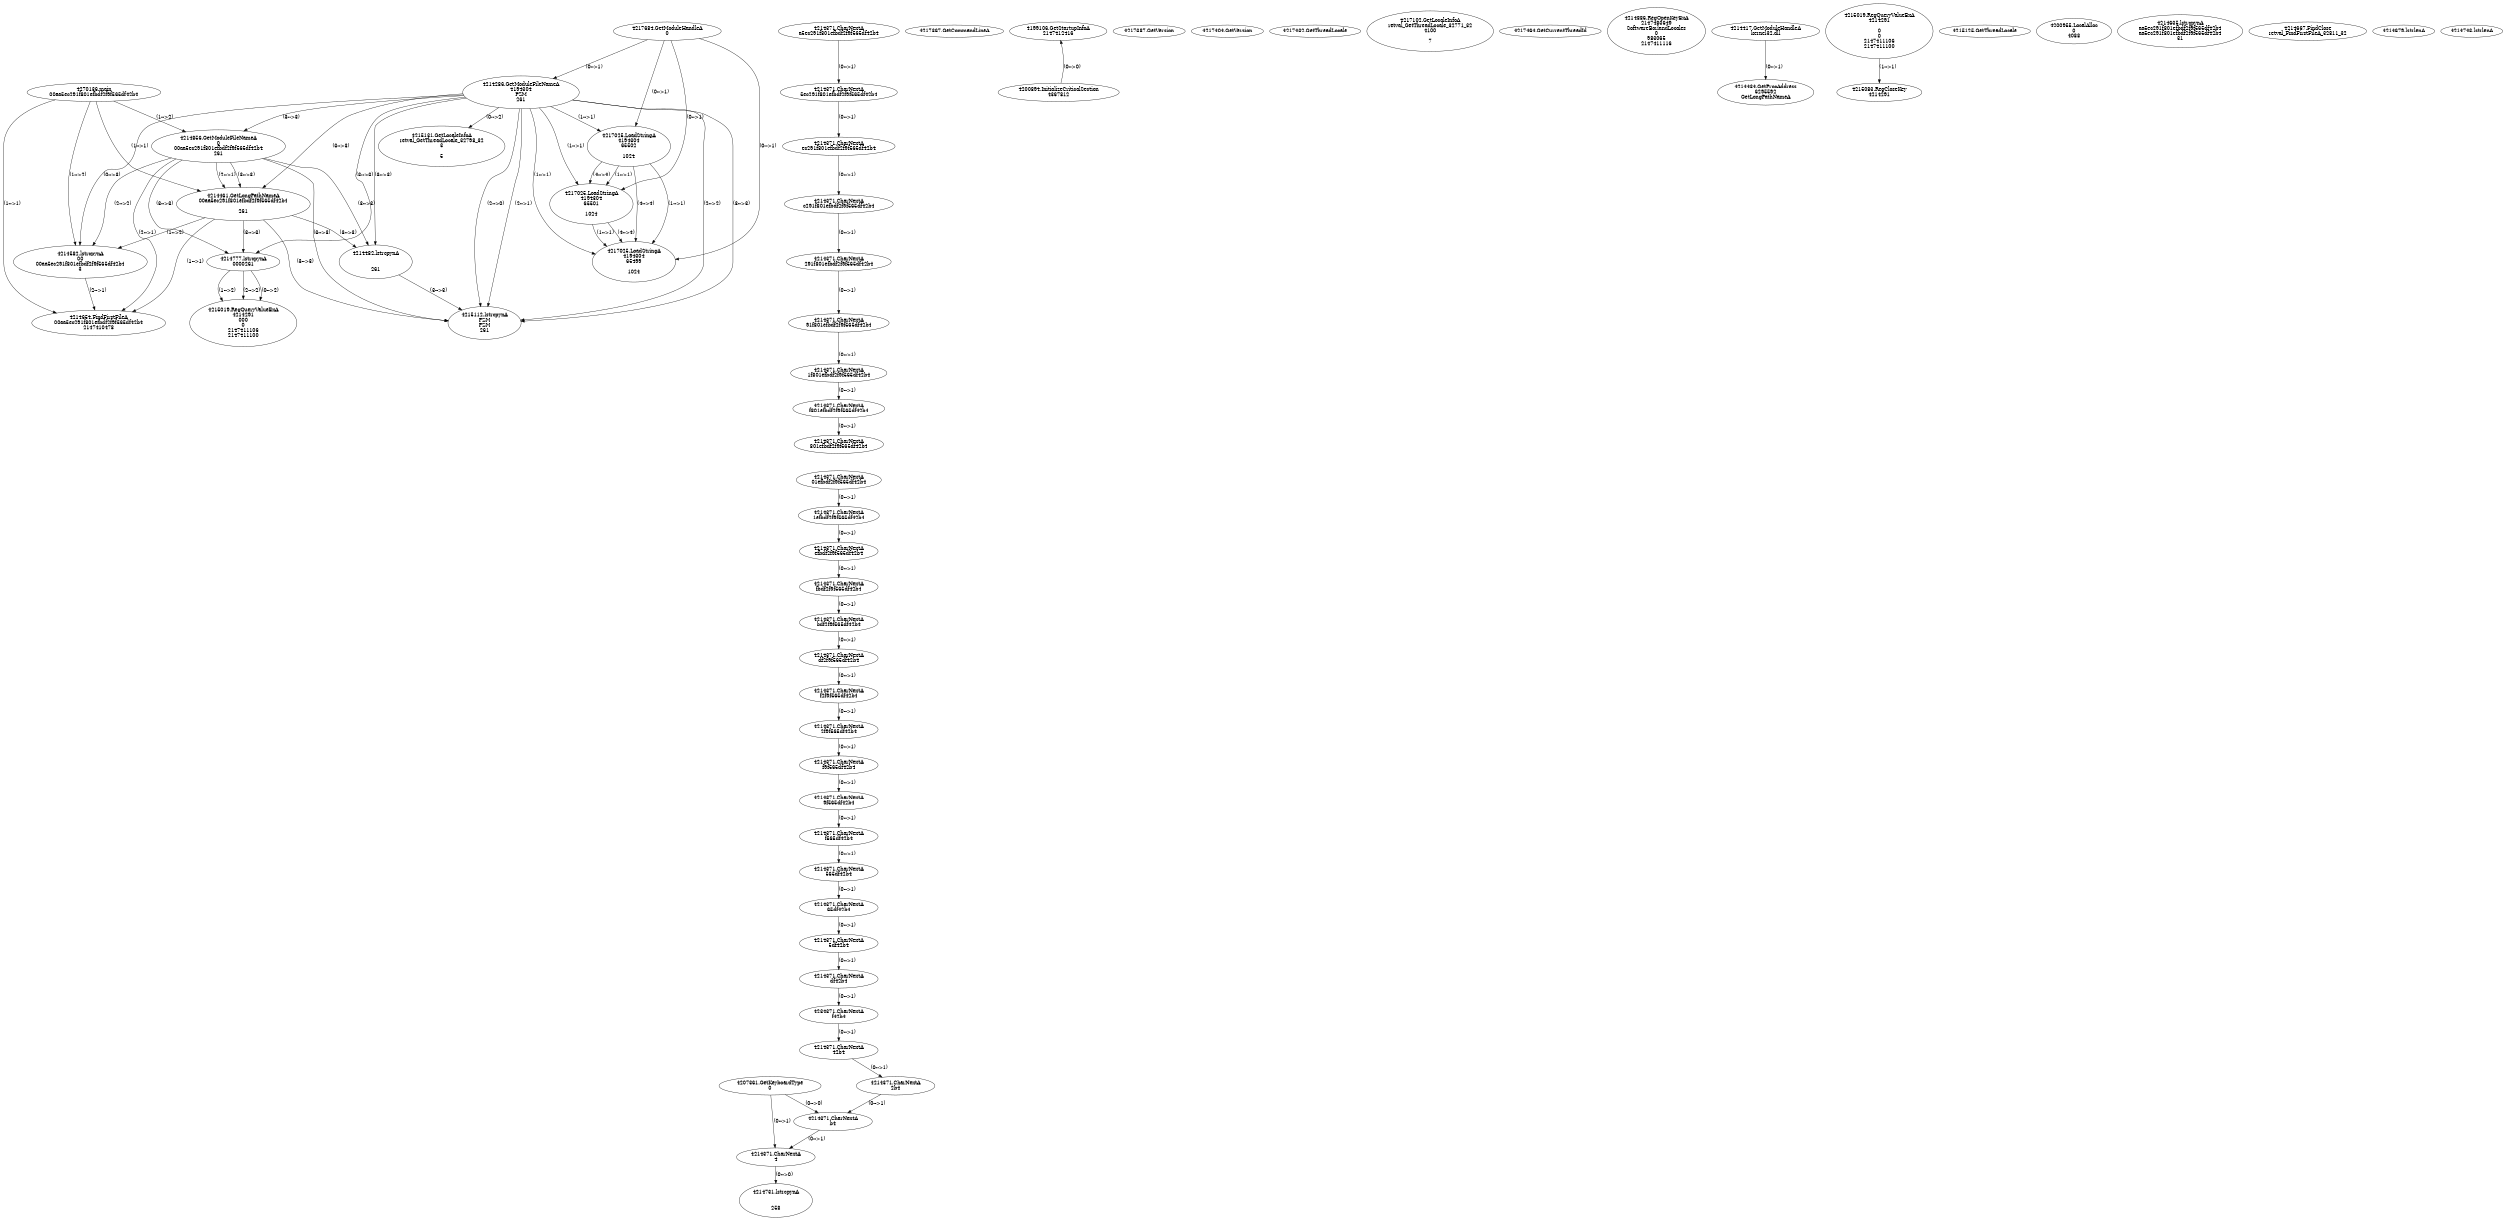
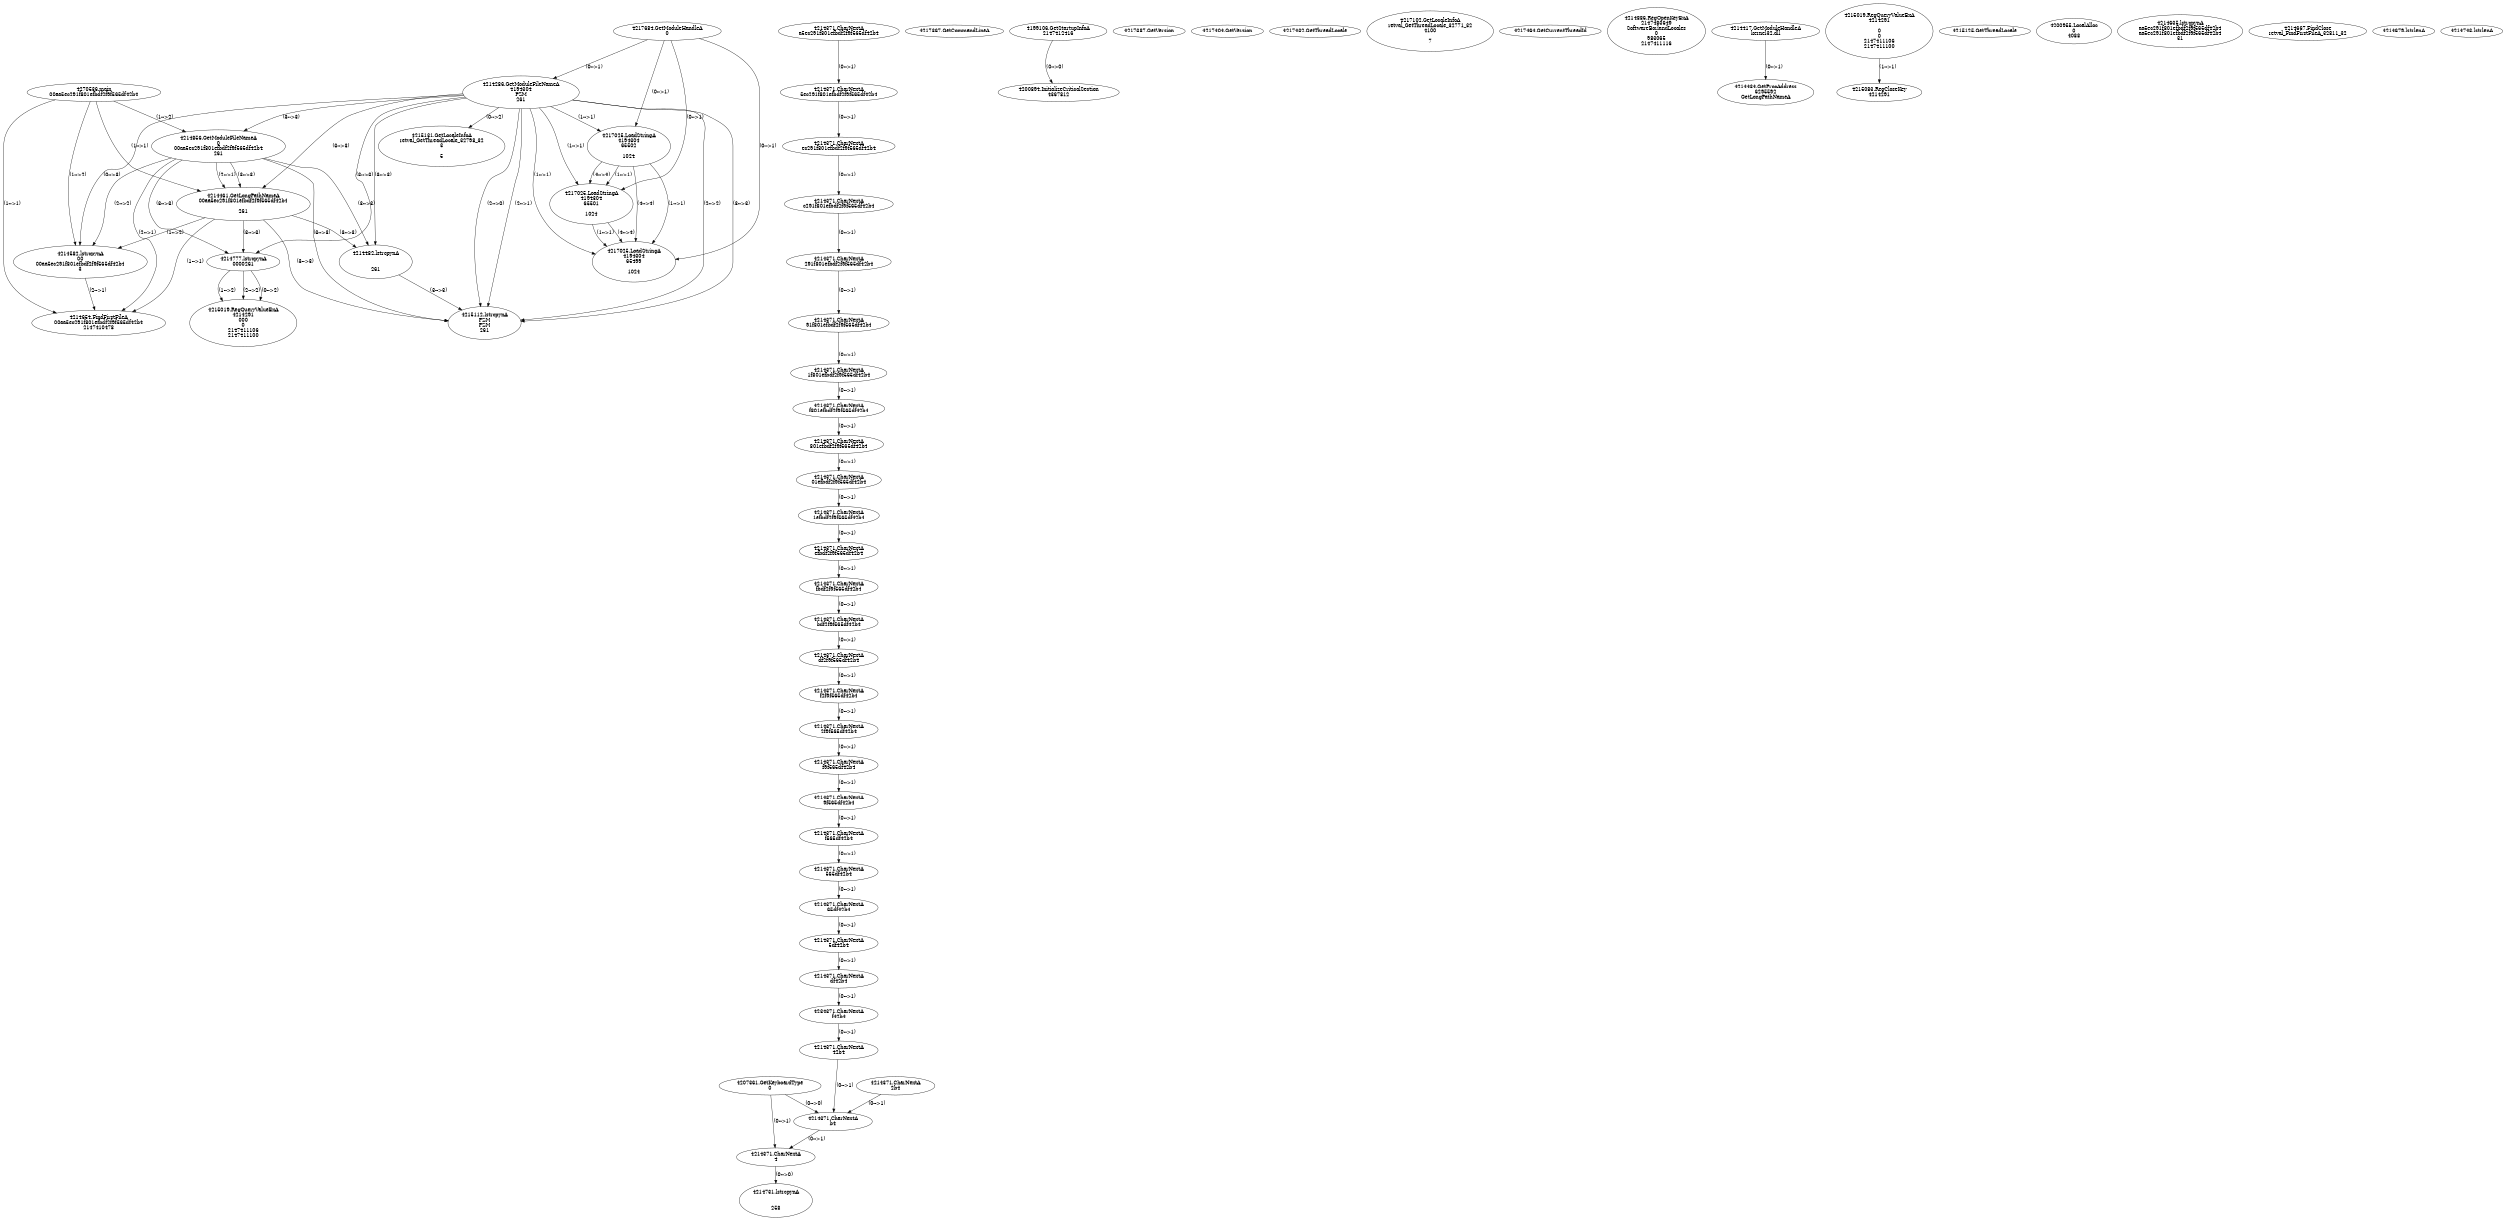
edge "4200894.InitializeCriticalSection 4367812" -> "4199106.GetStartupInfoA 2147412416": reversed
node "4270136.main 00aa5ec291f801efbdf2f9f565df42b4": label "4270136.main 00aa5ec291f801efbdf2f9f565df42b4" -> "4270536.main 00aa5ec291f801efbdf2f9f565df42b4"
edge "4214371.CharNextA 801efbdf2f9f565df42b4" -> "4214371.CharNextA 01efbdf2f9f565df42b4": added, label "(0-->1)"
edge "4214371.CharNextA 42b4" -> "4214371.CharNextA 2b4": now "4214371.CharNextA 42b4" -> "4214371.CharNextA b4"
